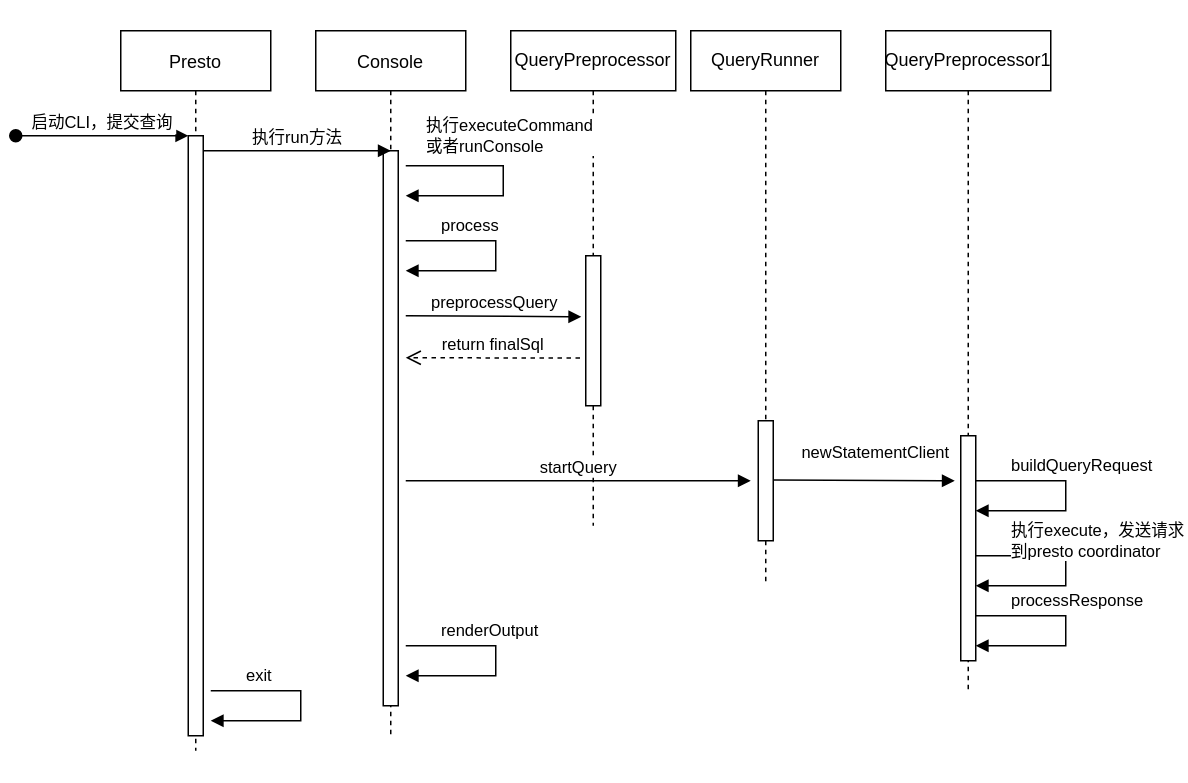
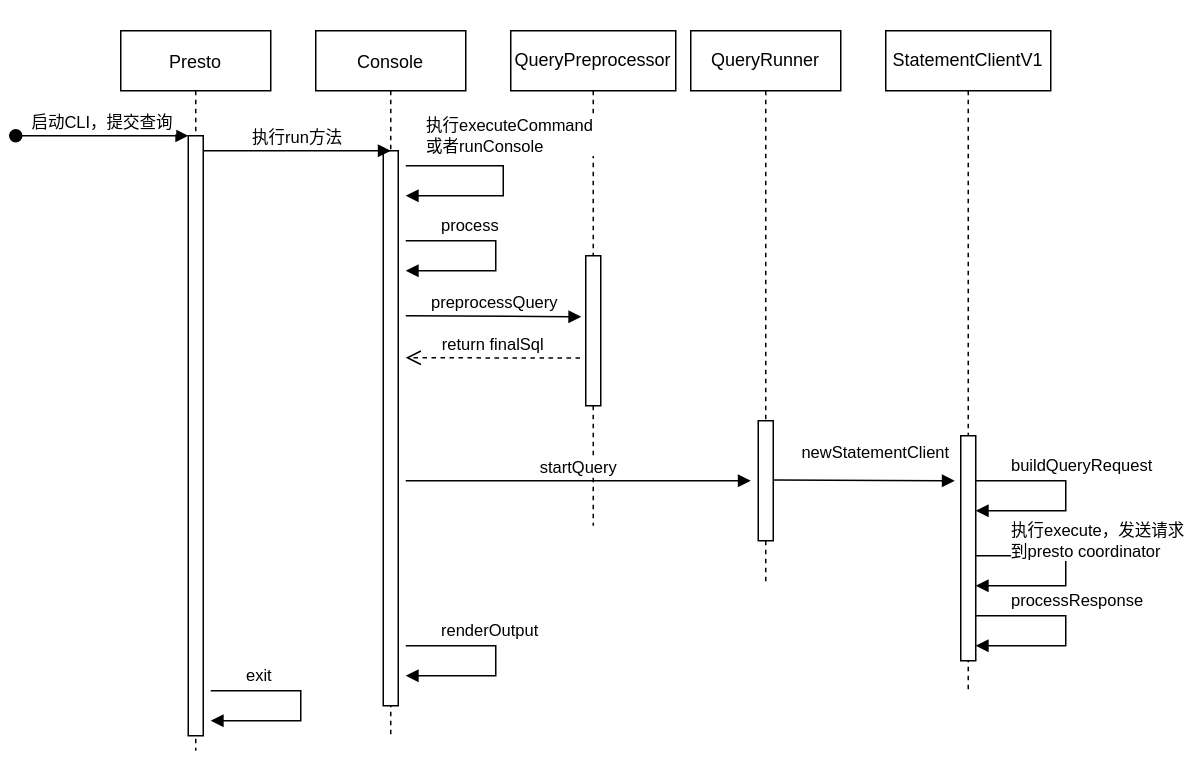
node "QueryPreprocessor1": label "QueryPreprocessor1" -> "StatementClientV1"
